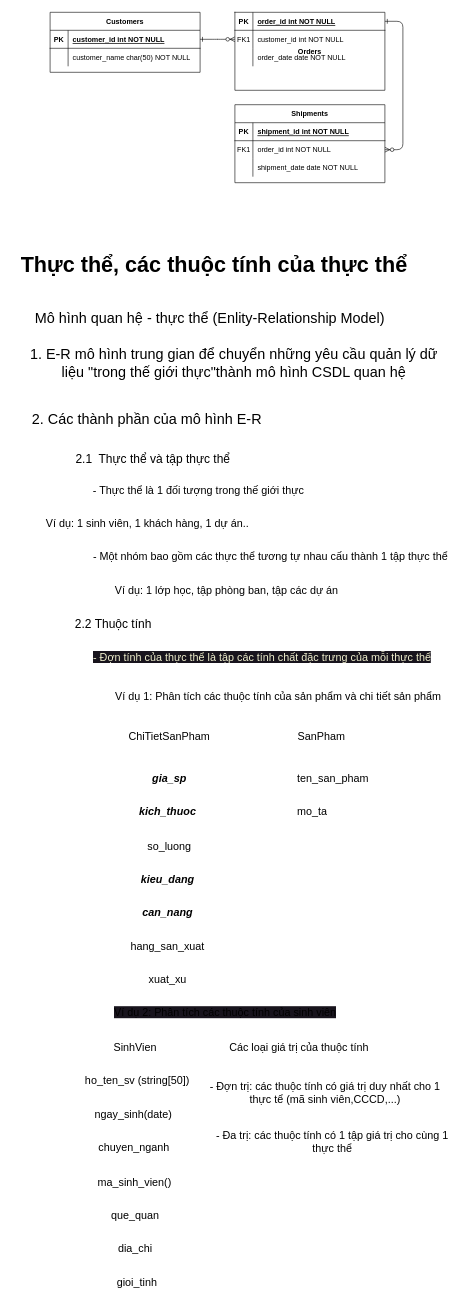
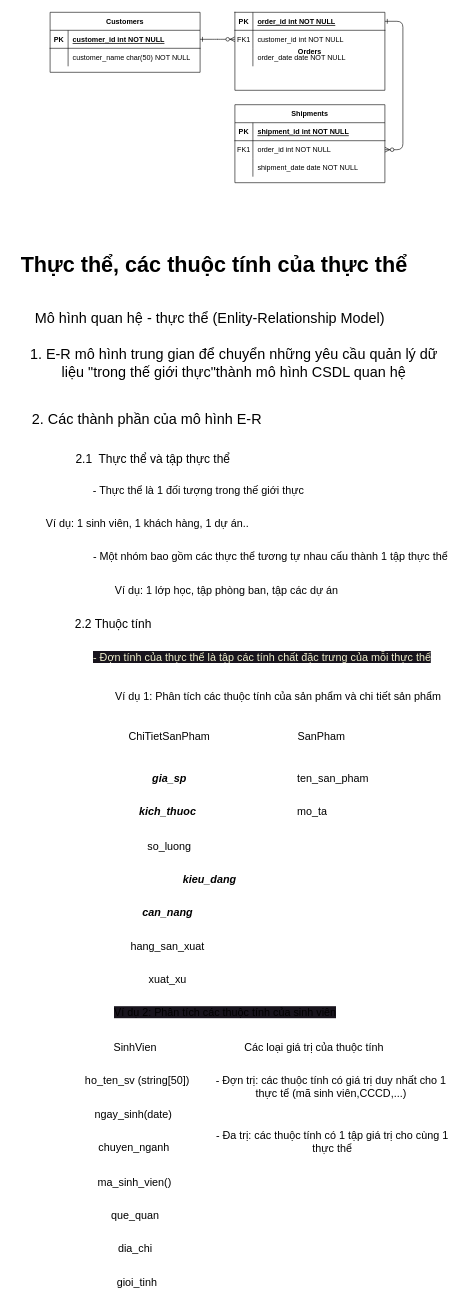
node "kieu_dang": moved (168, 882) -> (210, 882)
node "Các loại giá trị của thuộc tính": moved (299, 1046) -> (314, 1046)
node "- Đợn trị: các thuộc tính có giá trị duy nhất cho 1 thực tể (mã sinh viên,CCCD,...)": moved (325, 1098) -> (331, 1092)
